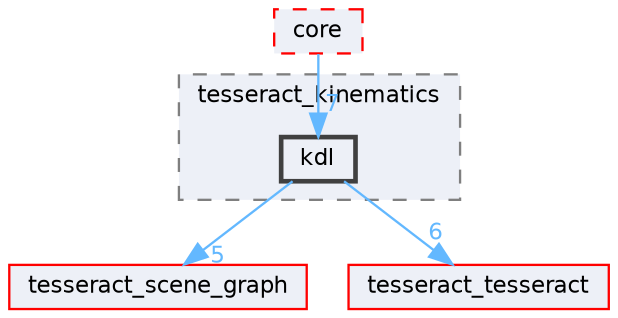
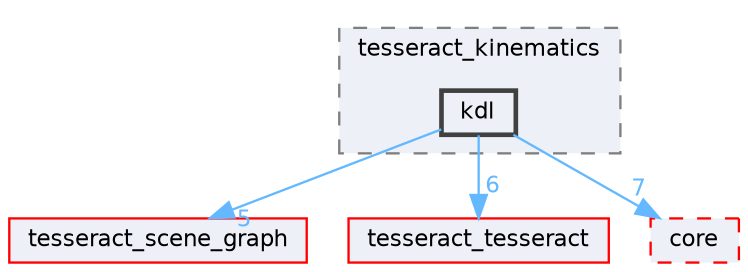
edge "core" -> "kdl": reversed
